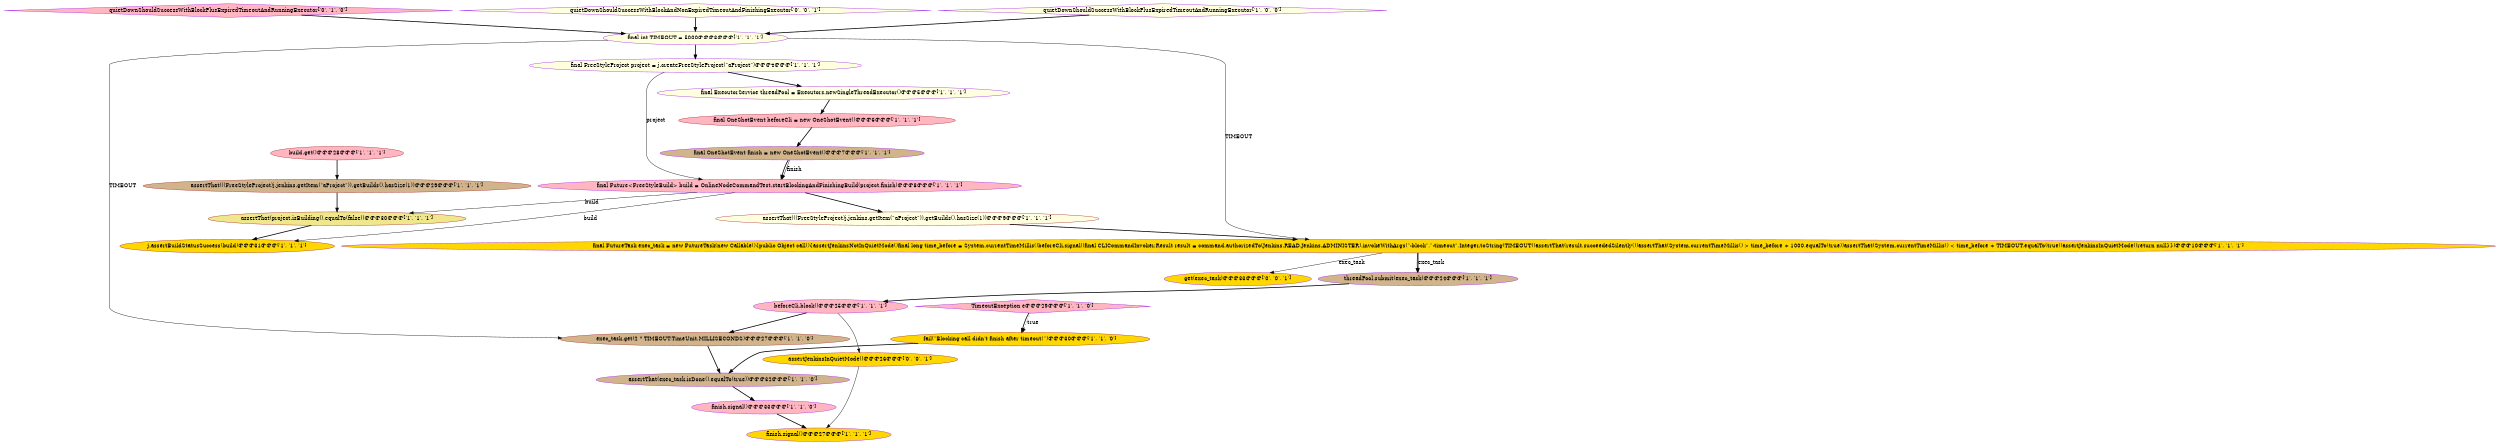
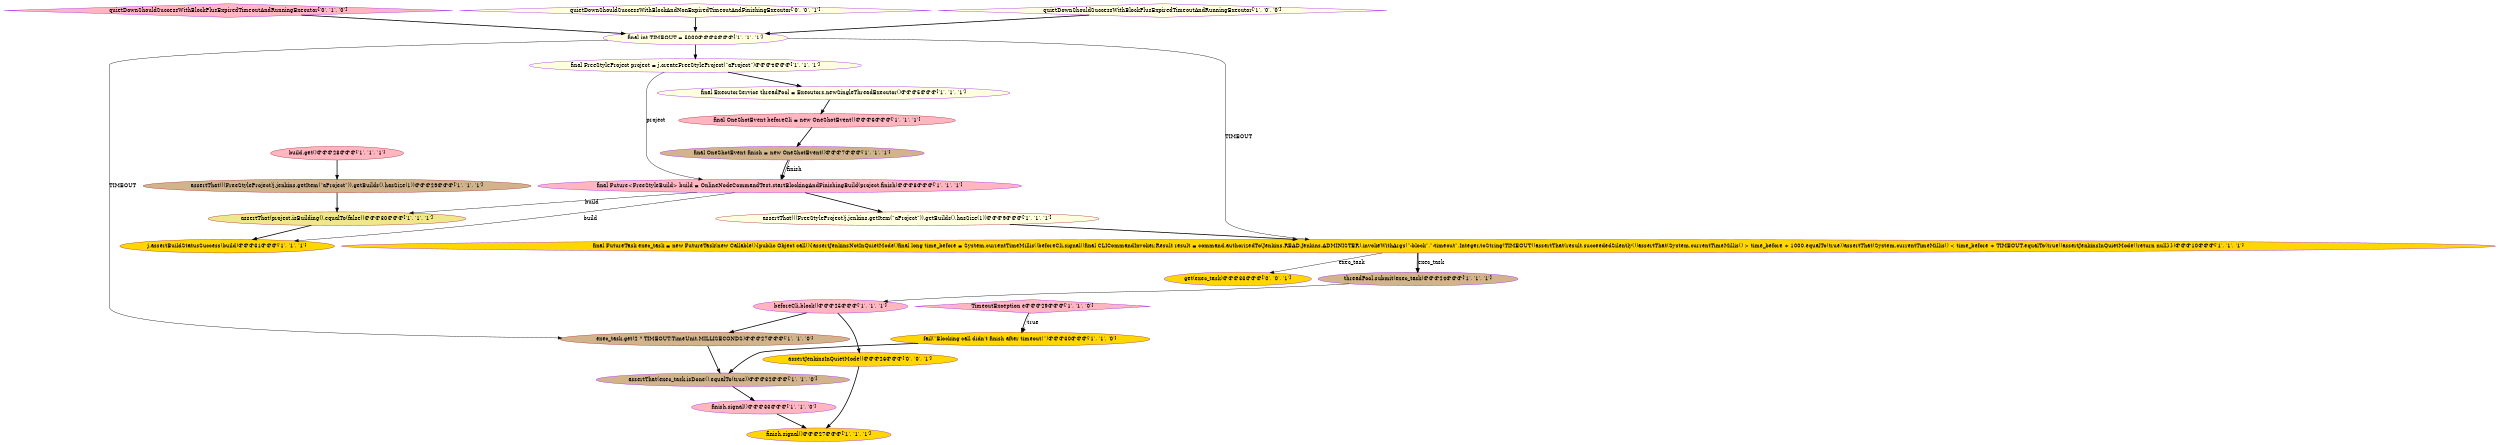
edge "threadPool.submit(exec_task)@@@24@@@['1', '1', '1']" -> "beforeCli.block()@@@25@@@['1', '1', '1']": style bold -> solid
edge "beforeCli.block()@@@25@@@['1', '1', '1']" -> "assertJenkinsInQuietMode()@@@26@@@['0', '0', '1']": style solid -> bold
edge "assertJenkinsInQuietMode()@@@26@@@['0', '0', '1']" -> "finish.signal()@@@27@@@['1', '1', '1']": style solid -> bold
